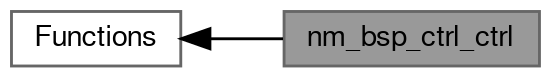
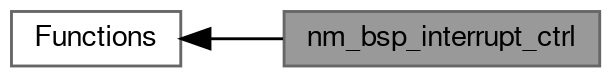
node "nm_bsp_ctrl_ctrl": label "nm_bsp_ctrl_ctrl" -> "nm_bsp_interrupt_ctrl"
